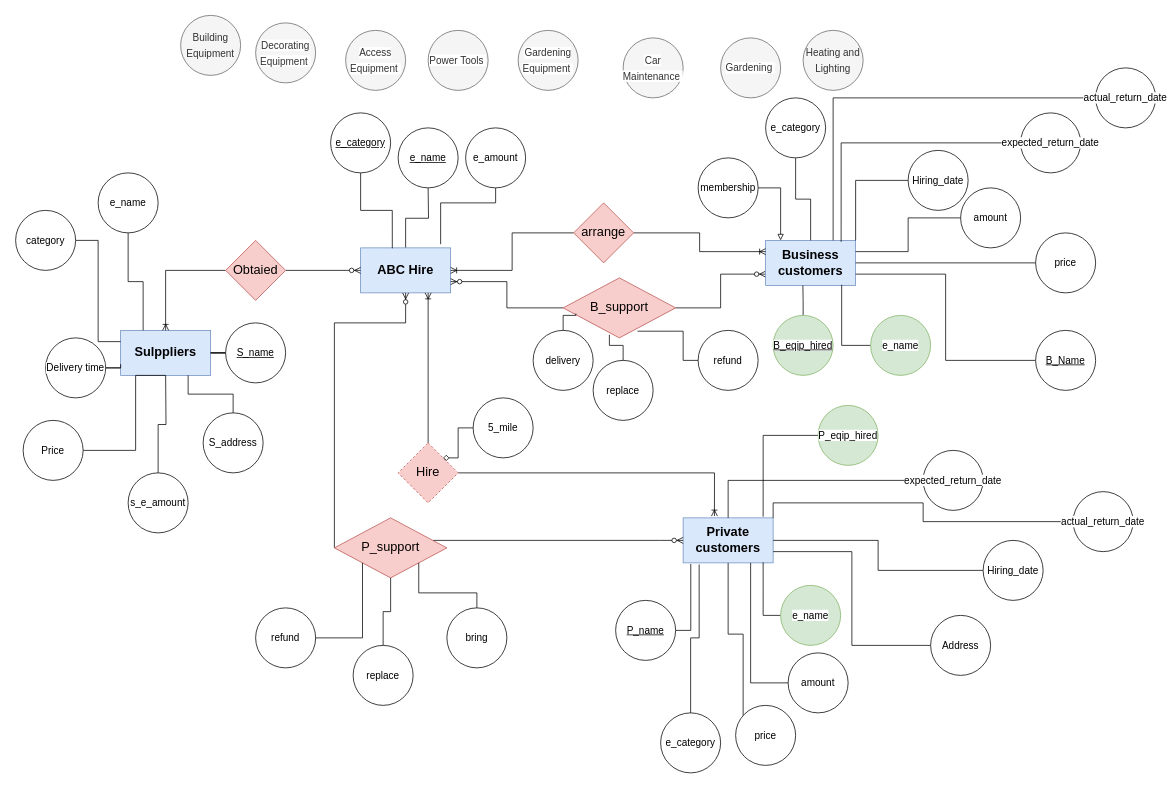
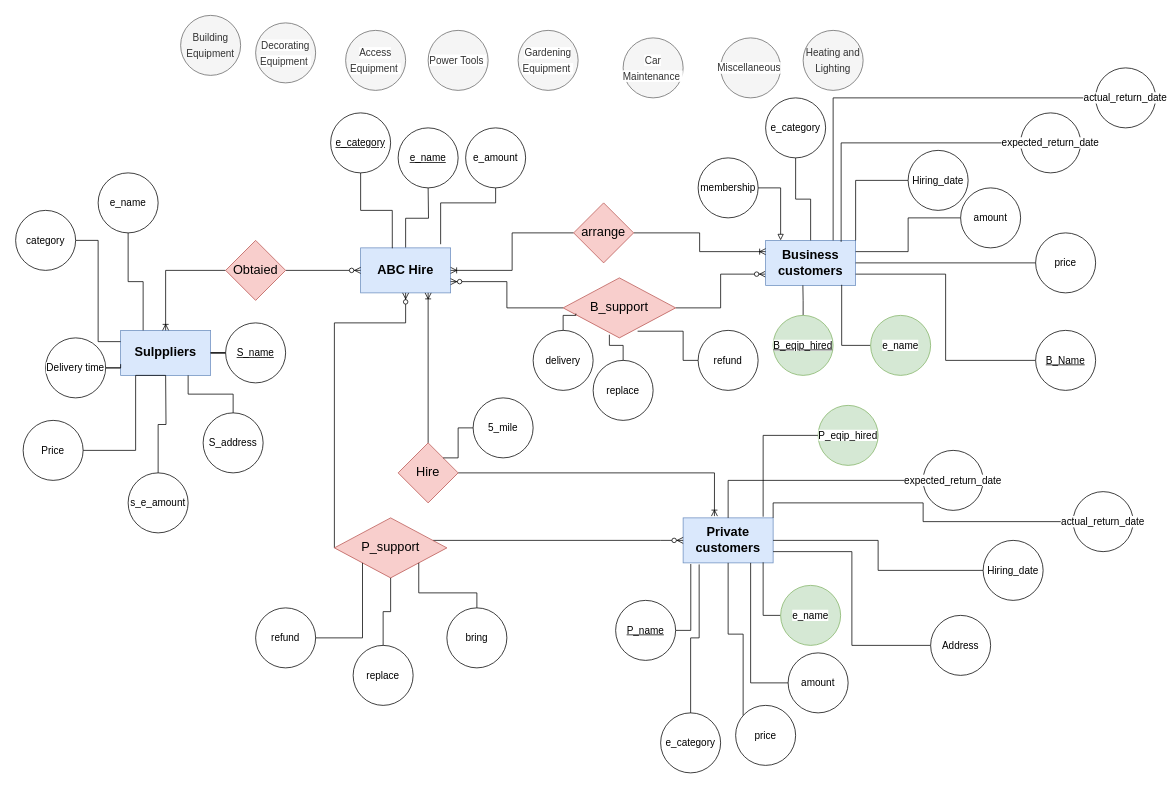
node "Gardening": label "Gardening" -> "Miscellaneous"
edge "5_mile" -> "Hire": arrowhead diamond -> none
node "Hire": style dashed -> solid
